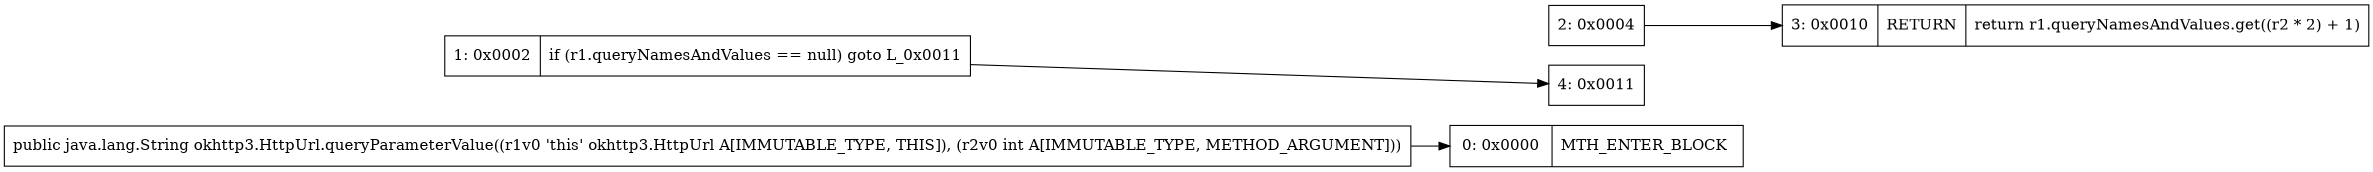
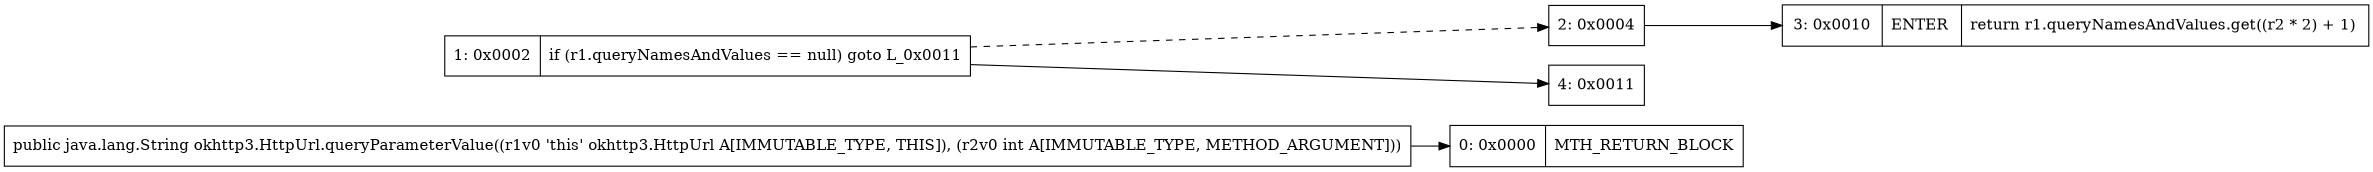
node "3: 0x0010": text "RETURN" -> "ENTER"
edge "1: 0x0002" -> "2: 0x0004": added
node "0: 0x0000": text "MTH_ENTER_BLOCK" -> "MTH_RETURN_BLOCK"
